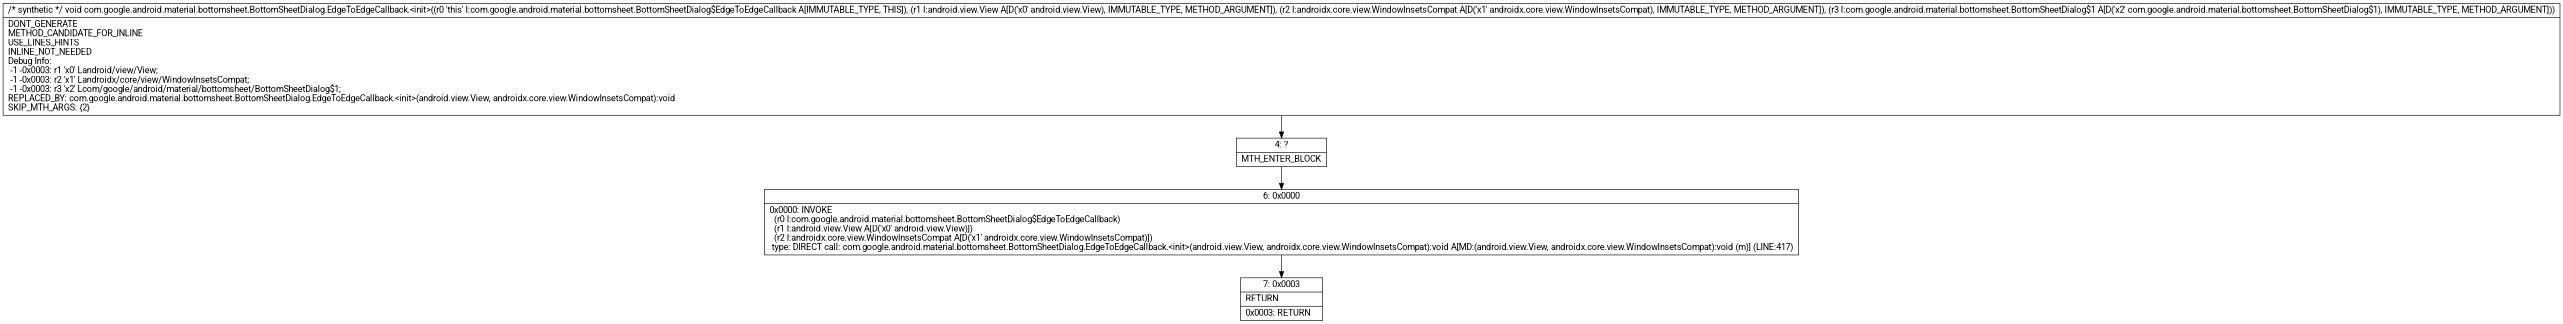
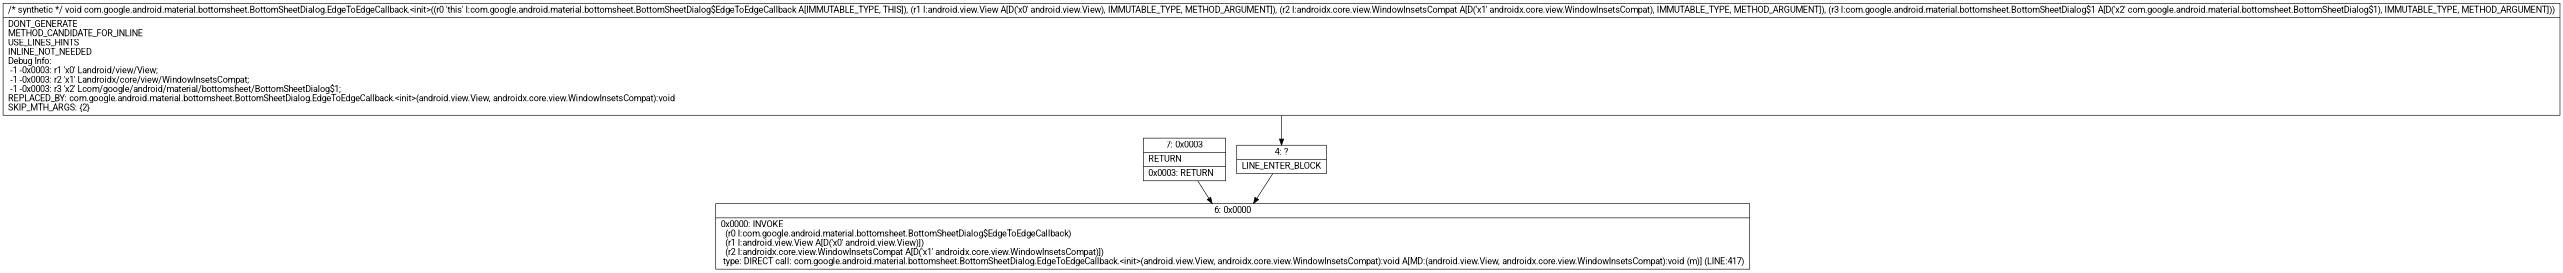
node "4: ?": text "MTH_ENTER_BLOCK" -> "LINE_ENTER_BLOCK"
edge "6: 0x0000" -> "7: 0x0003": reversed
